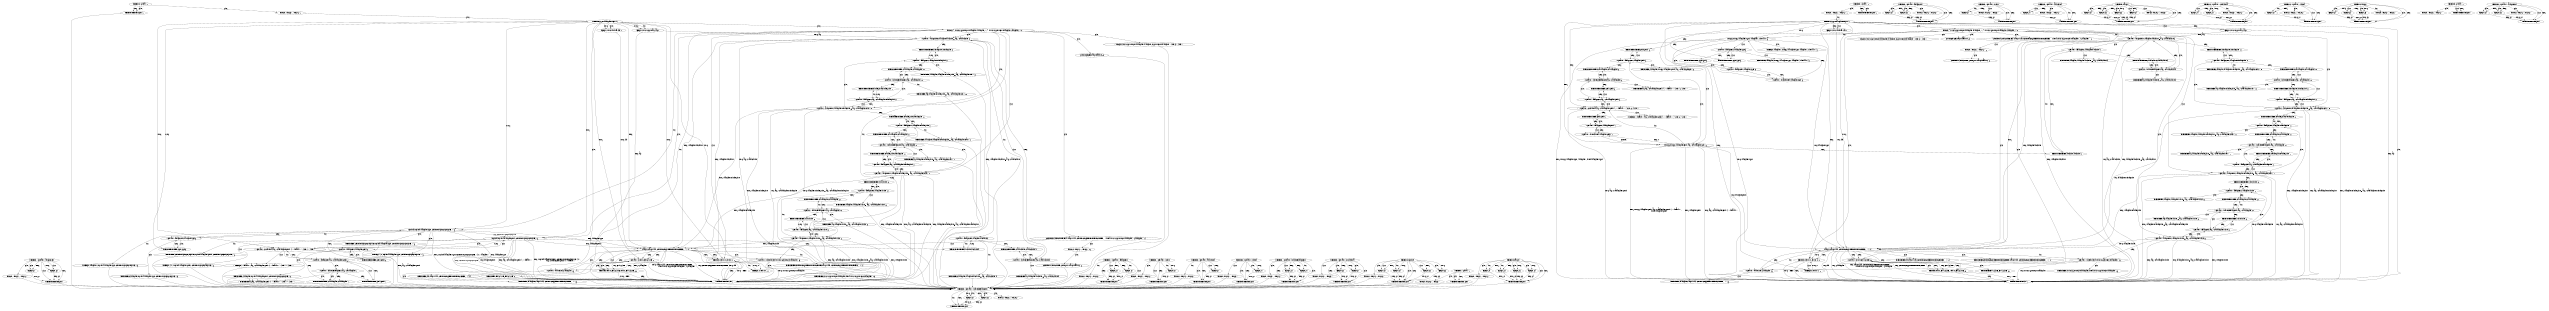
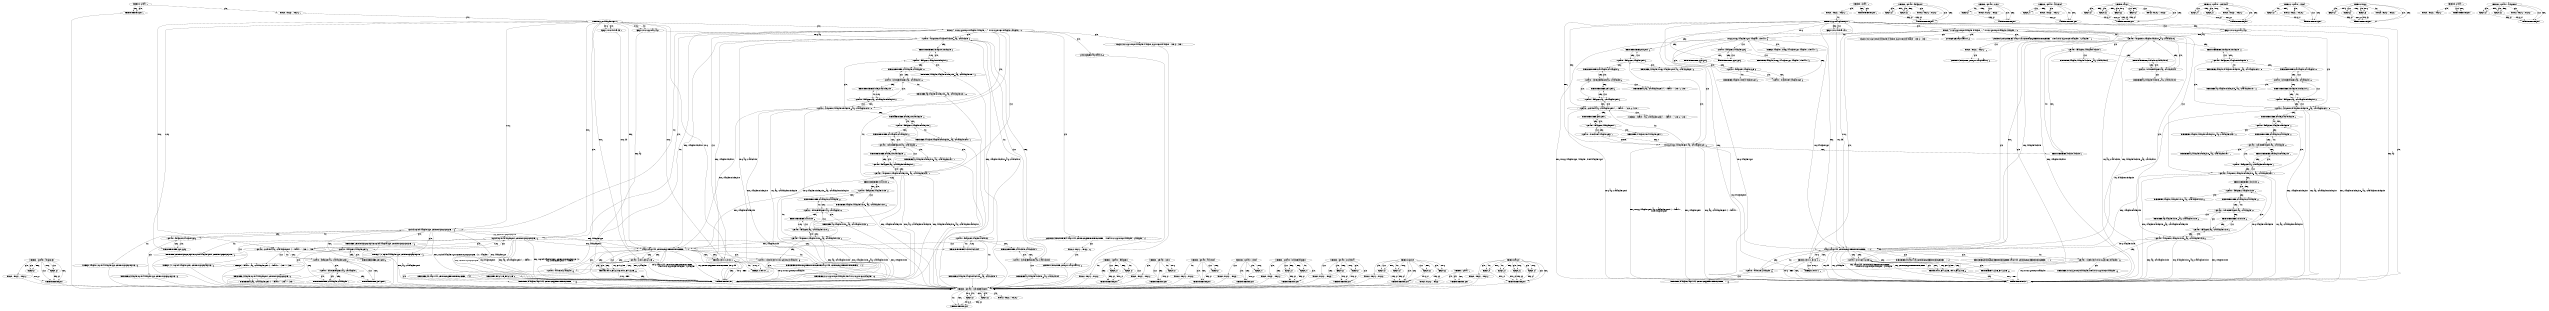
node "(IDENTIFIER,rblkcipher,sizeof(rblkcipher.type))": added
node "(IDENTIFIER,rblkcipher,sizeof(rblkcipher.geniv))": added
